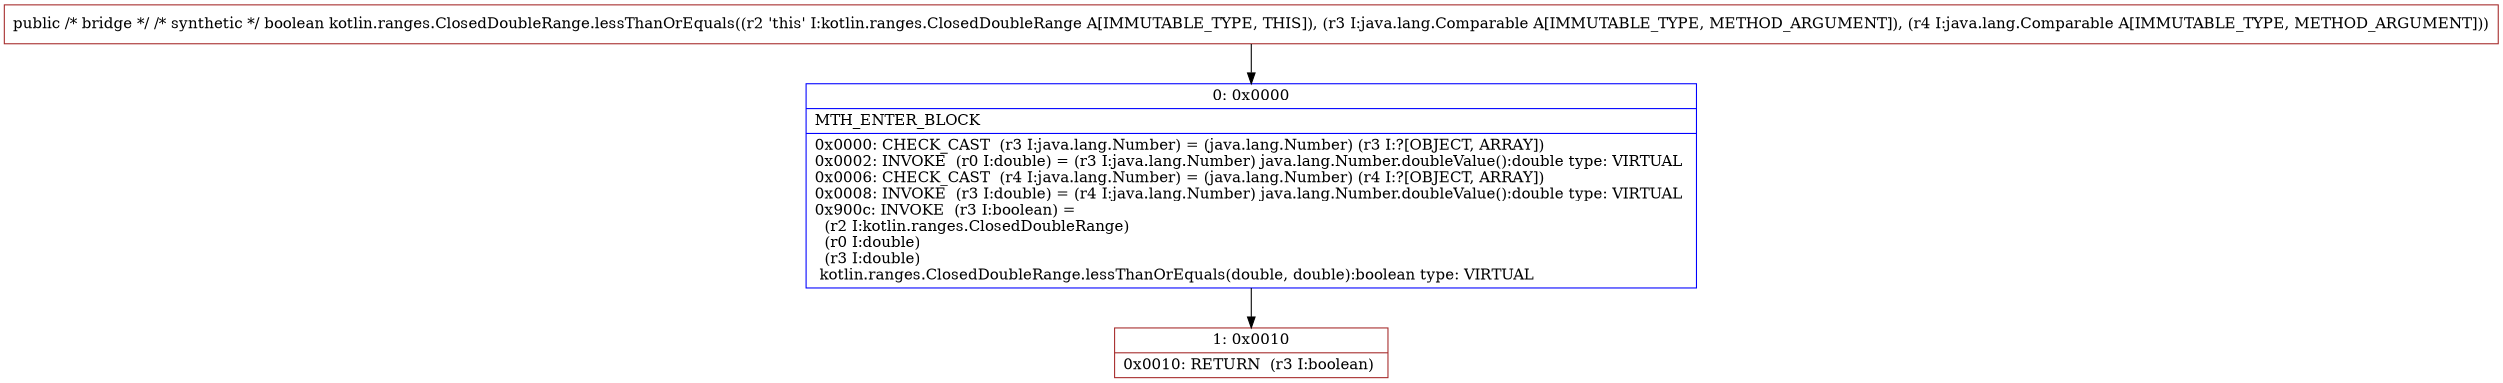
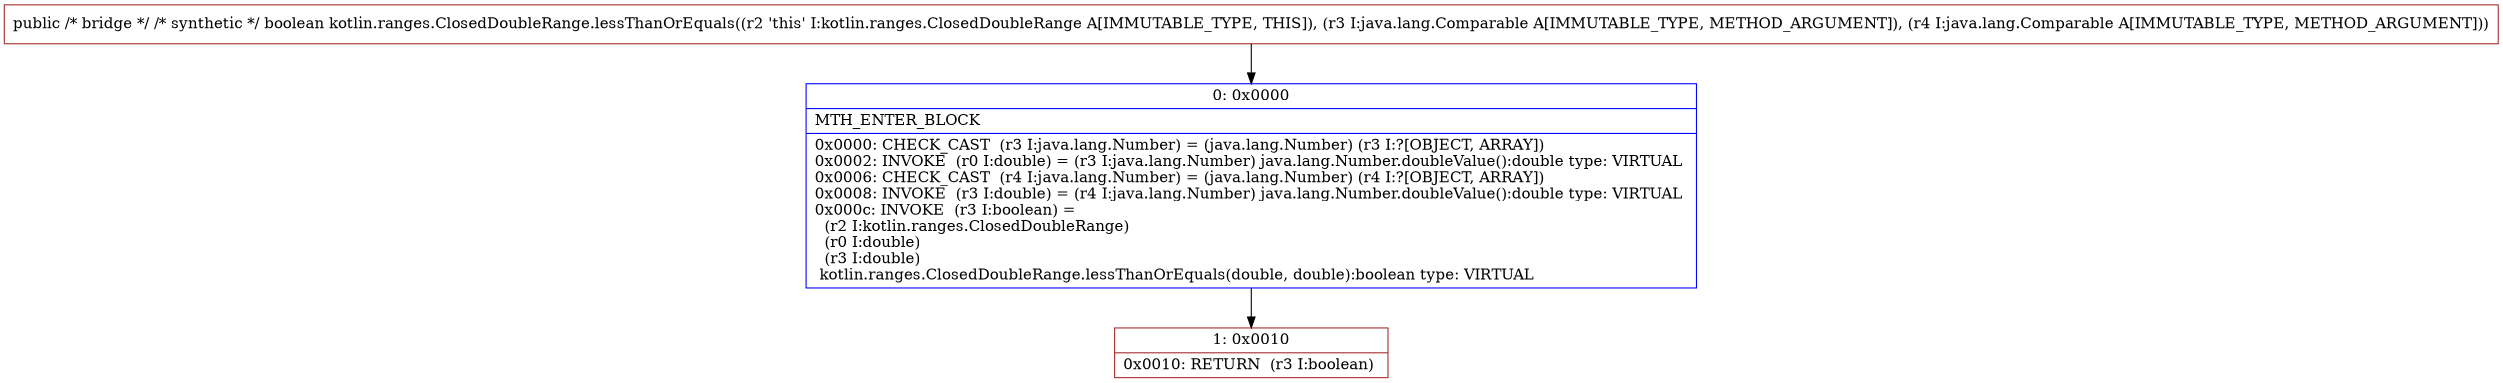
node "0: 0x0000": text "0x900c: INVOKE  (r3 I:boolean) =" -> "0x000c: INVOKE  (r3 I:boolean) ="
